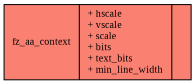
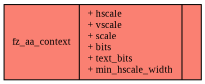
node "fz_aa_context": text "+ min_line_width" -> "+ min_hscale_width"
